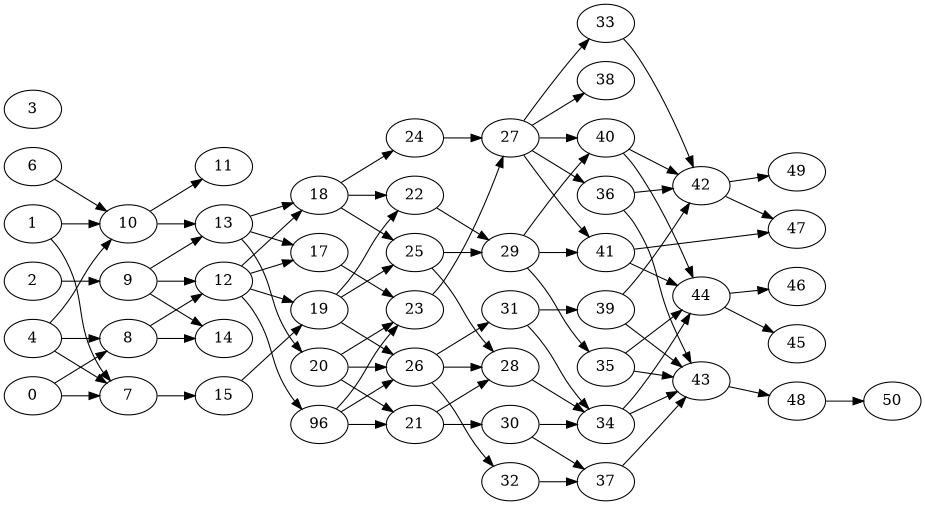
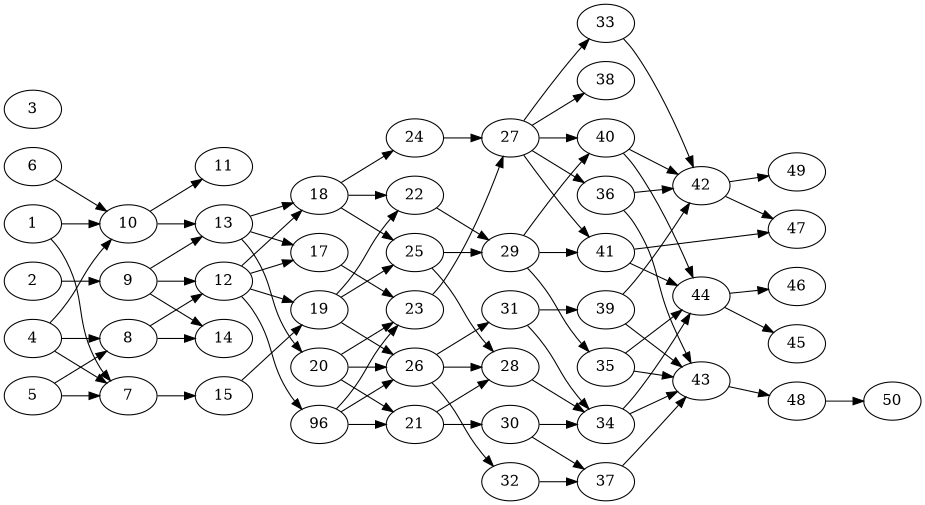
node "0": label "0" -> "5"
